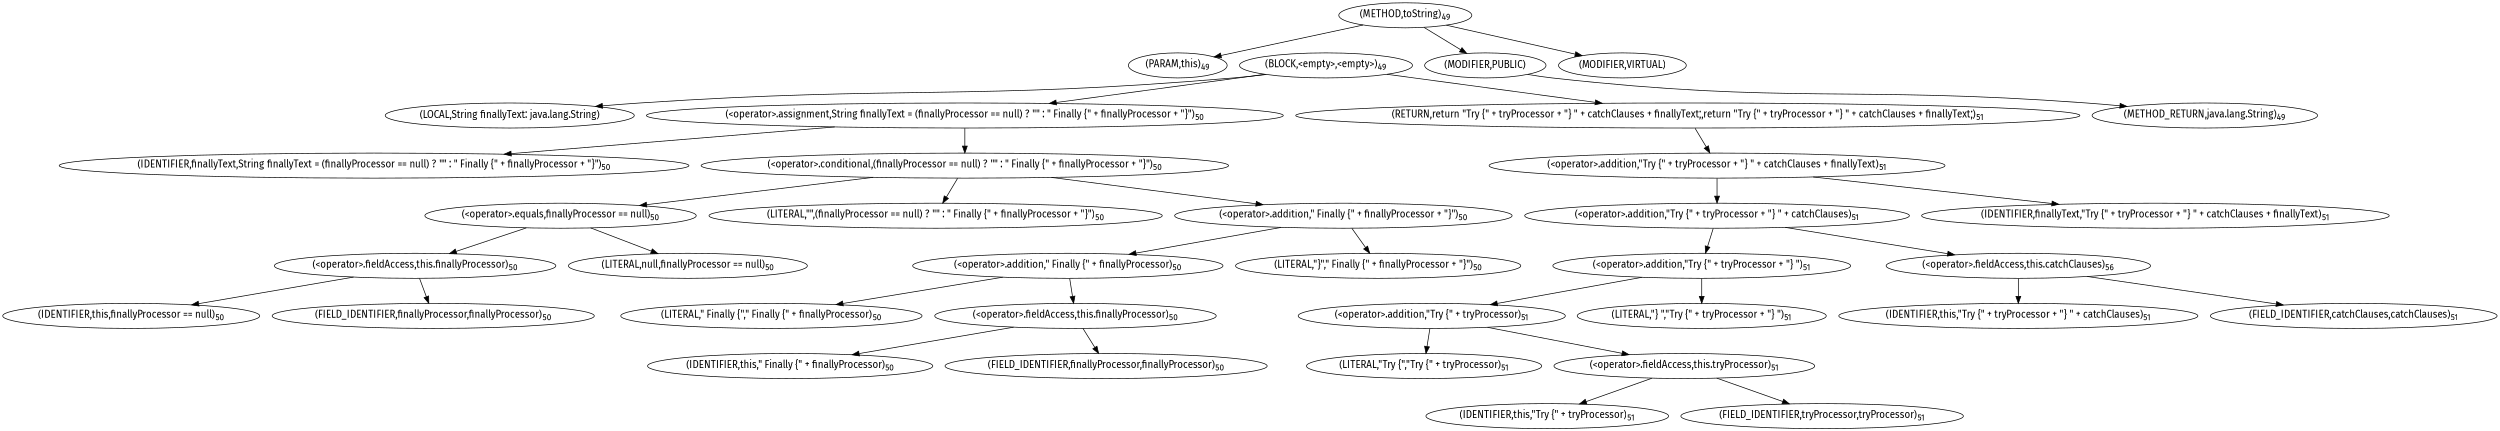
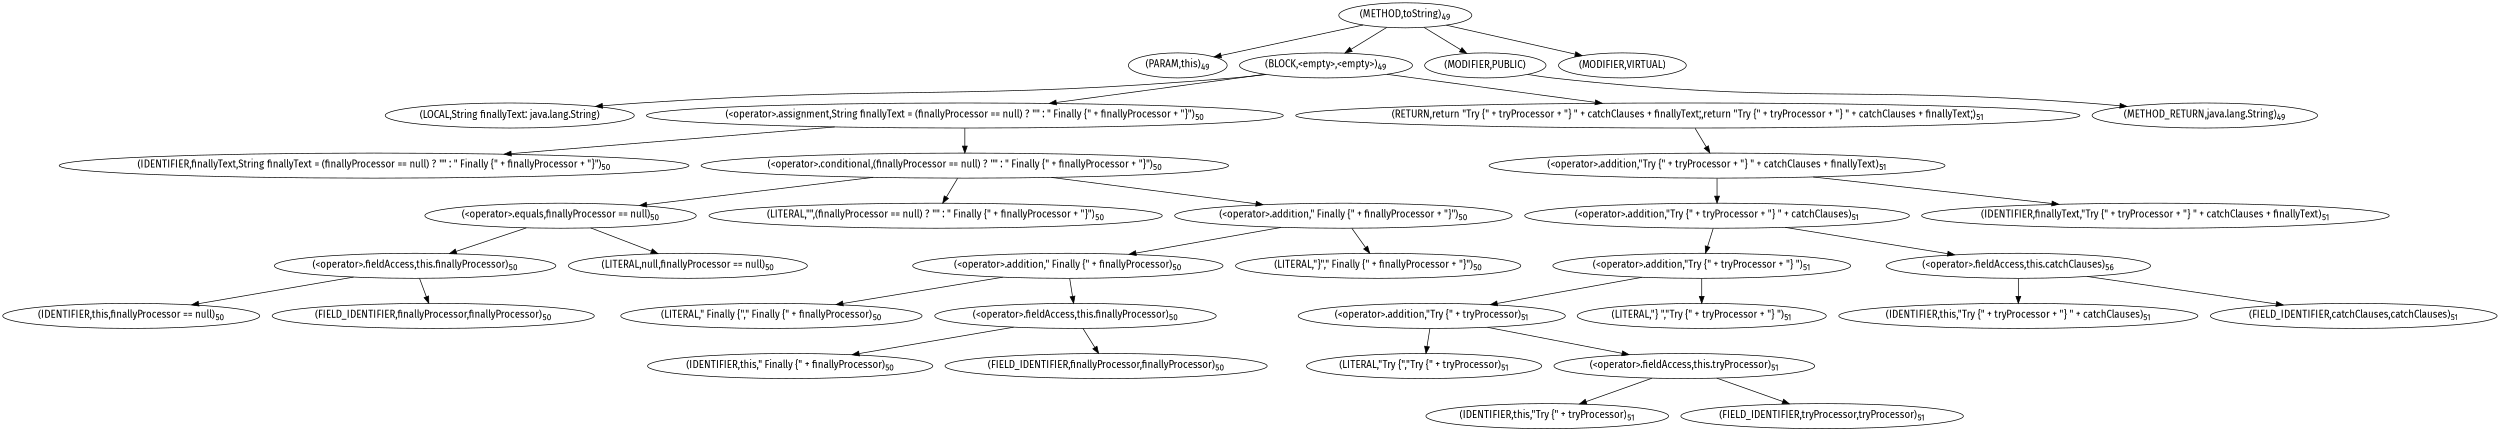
edge "(METHOD,toString)" -> "(BLOCK,<empty>,<empty>)": added
